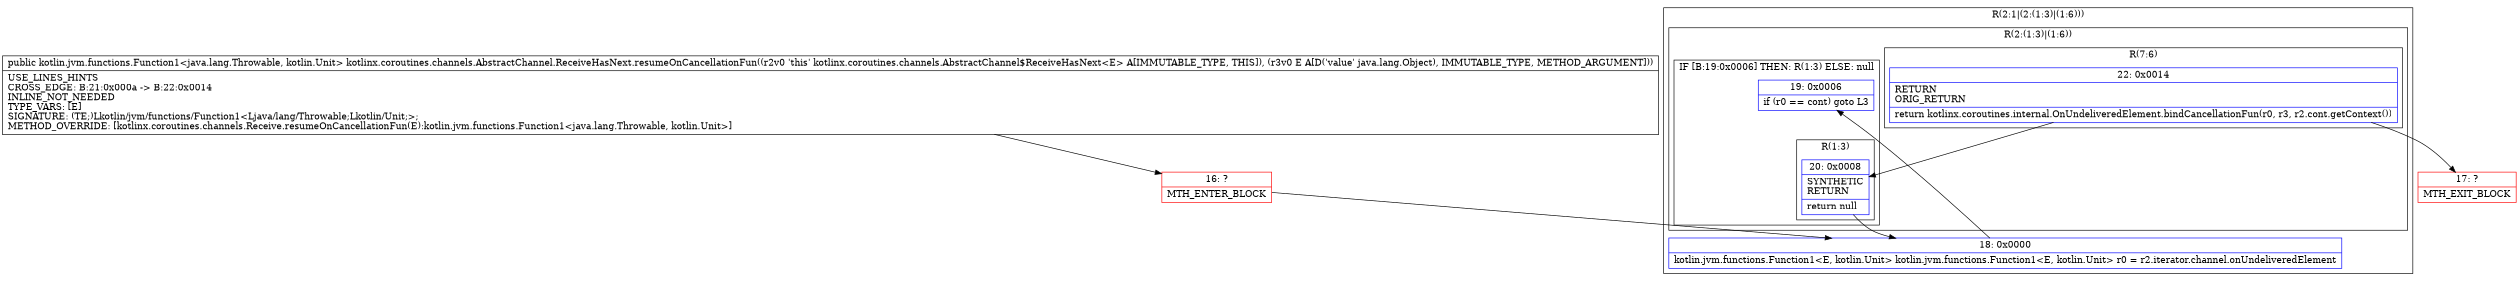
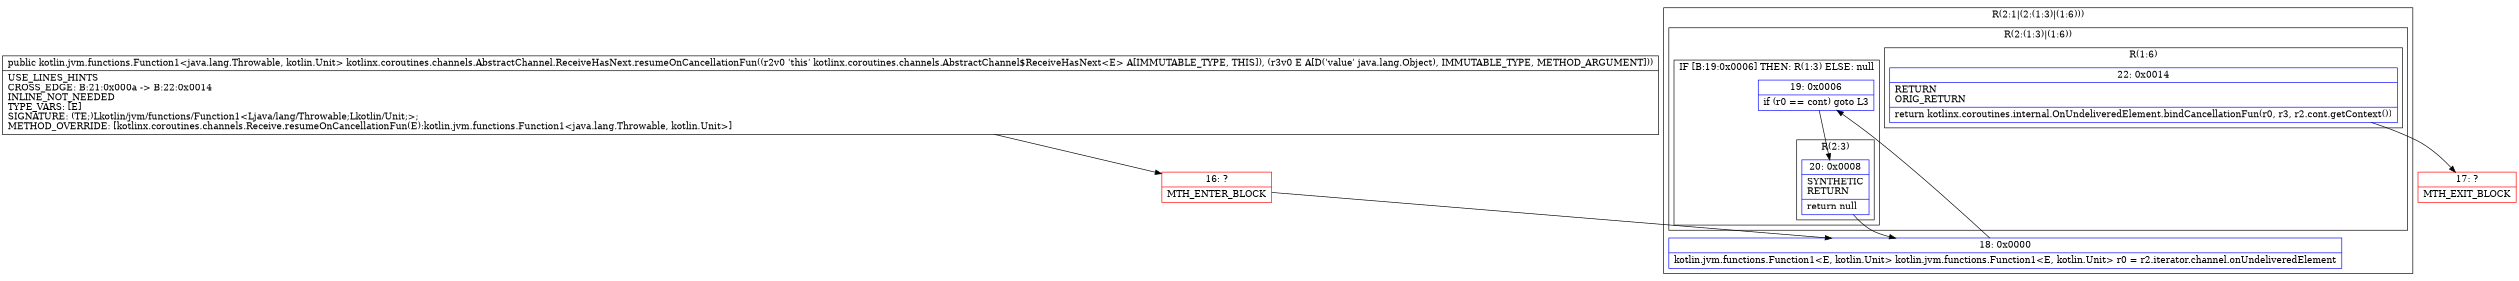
cluster "R(7:6)": label "R(7:6)" -> "R(1:6)"
cluster "R(1:3)": label "R(1:3)" -> "R(2:3)"
edge "22: 0x0014" -> "20: 0x0008": now "19: 0x0006" -> "20: 0x0008"
